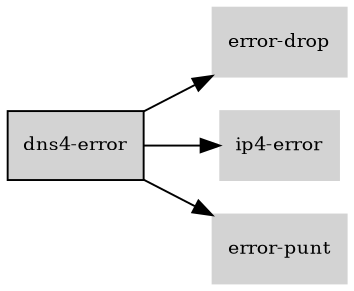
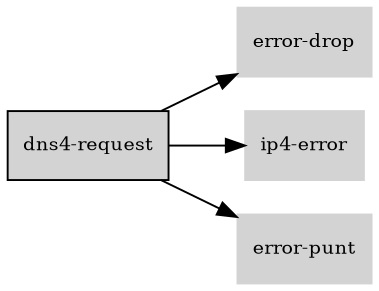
node "dns4-error": label "dns4-error" -> "dns4-request"
